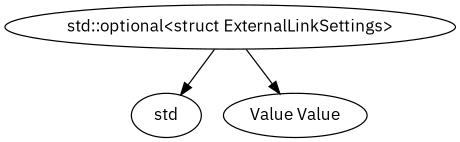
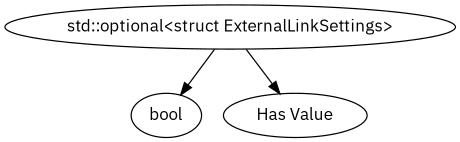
node "std": label "std" -> "bool"
node "Value Value": label "Value Value" -> "Has Value"
